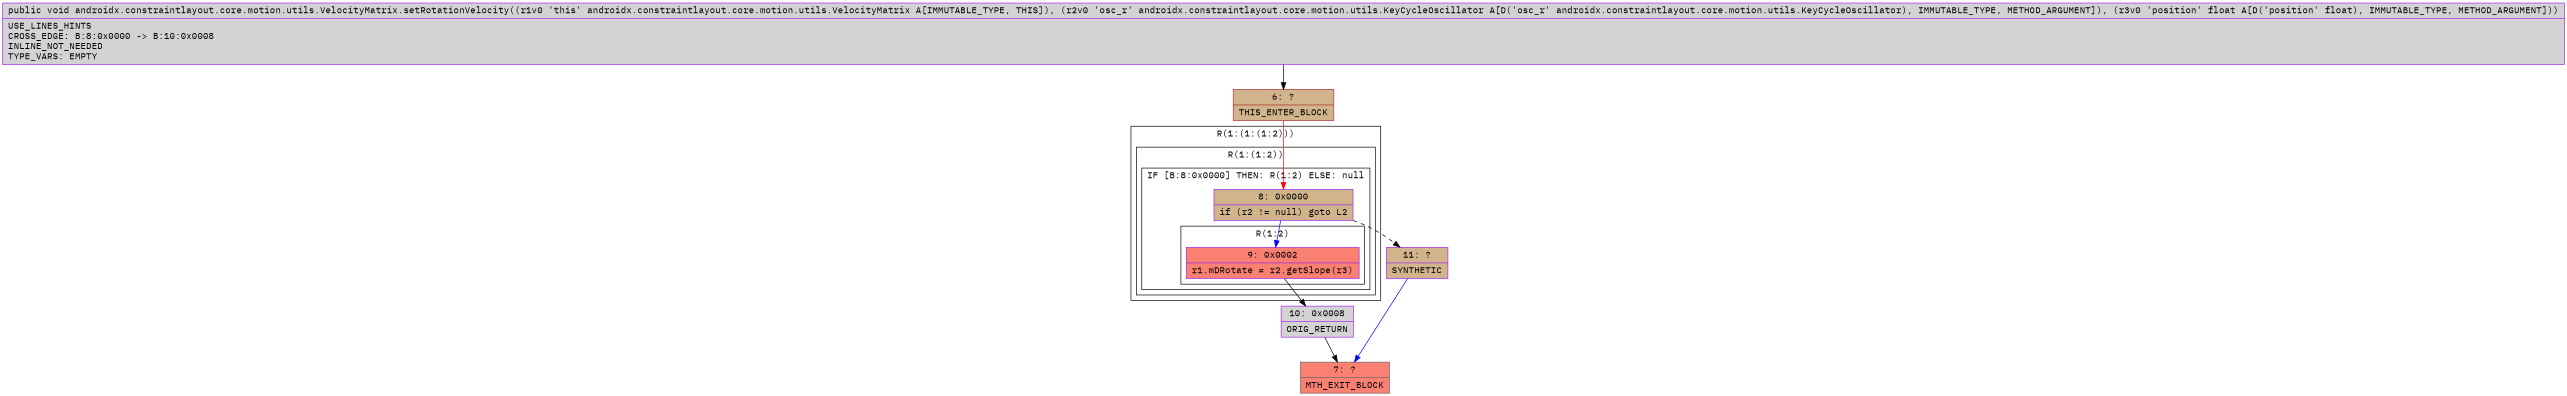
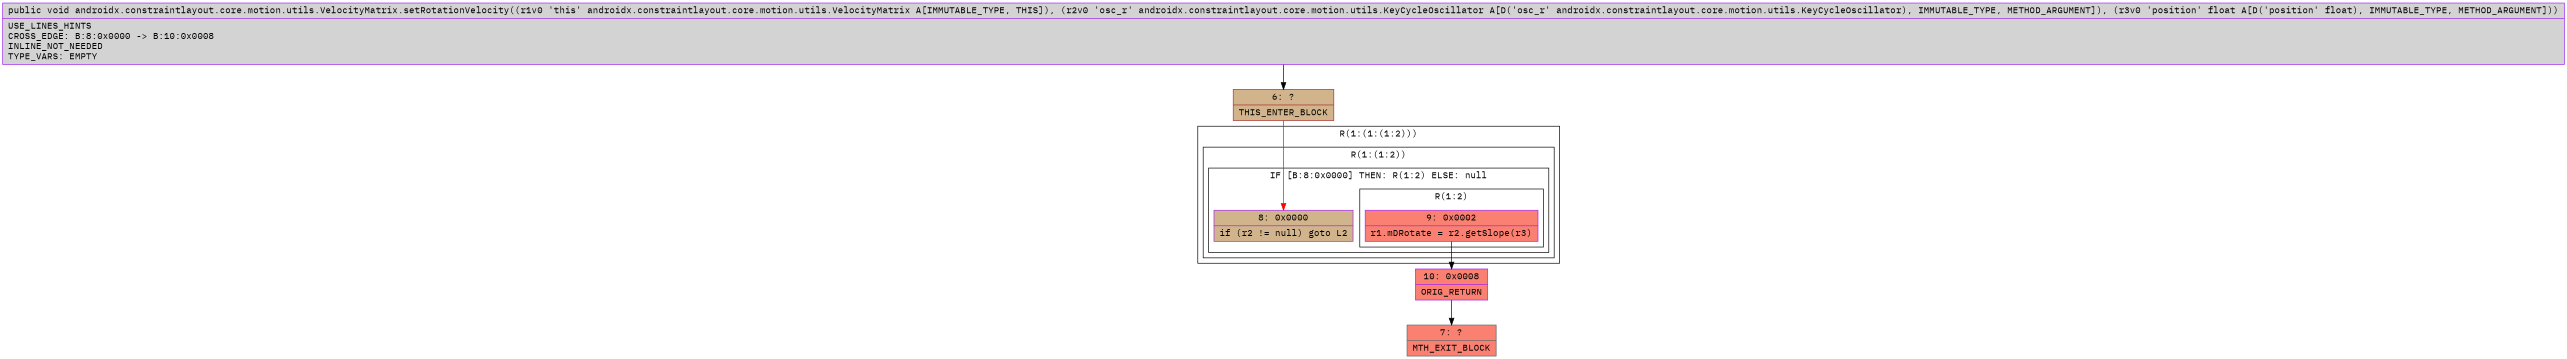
edge "8: 0x0000" -> "9: 0x0002": removed
node "11: ?": removed
node "10: 0x0008": fillcolor lightgrey -> salmon
